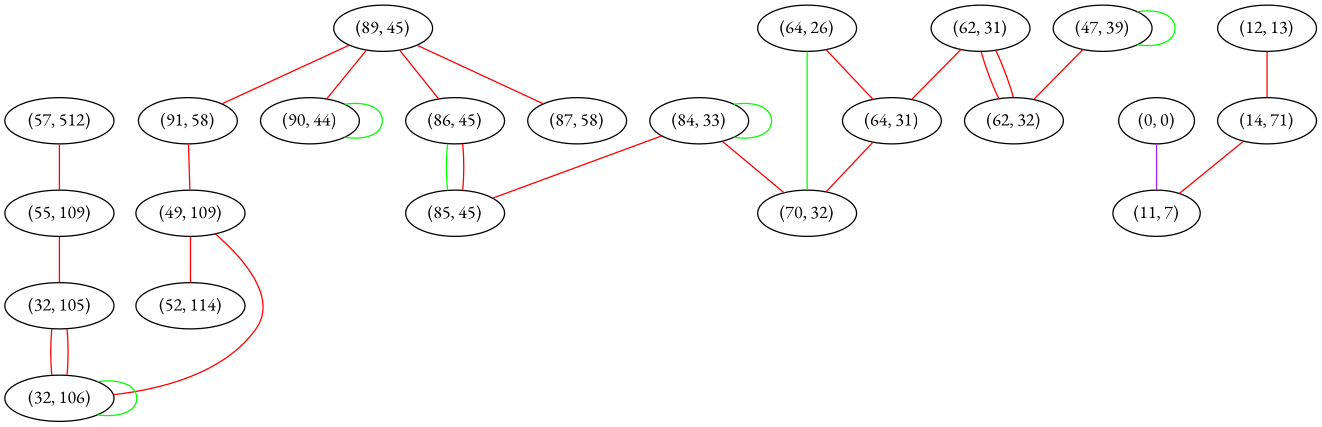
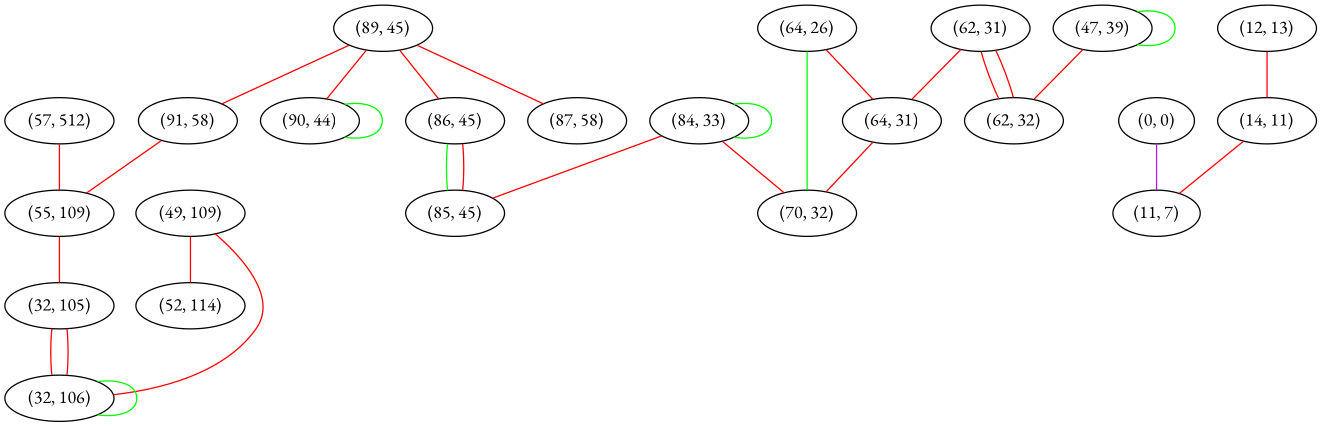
node "(14, 71)": label "(14, 71)" -> "(14, 11)"
edge "(91, 58)" -- "(49, 109)": now "(91, 58)" -- "(55, 109)"
